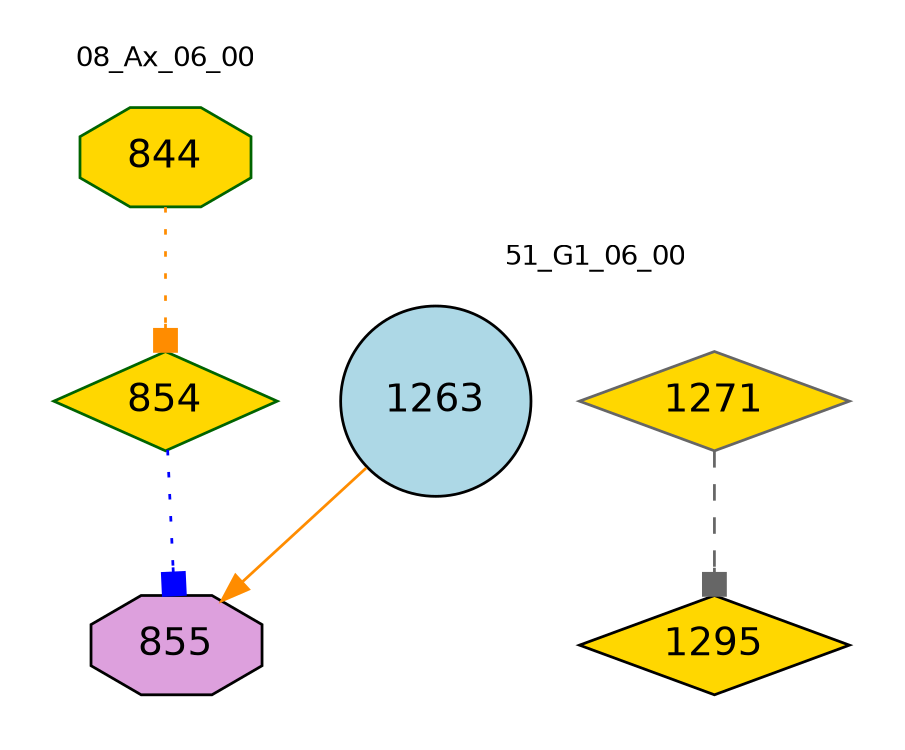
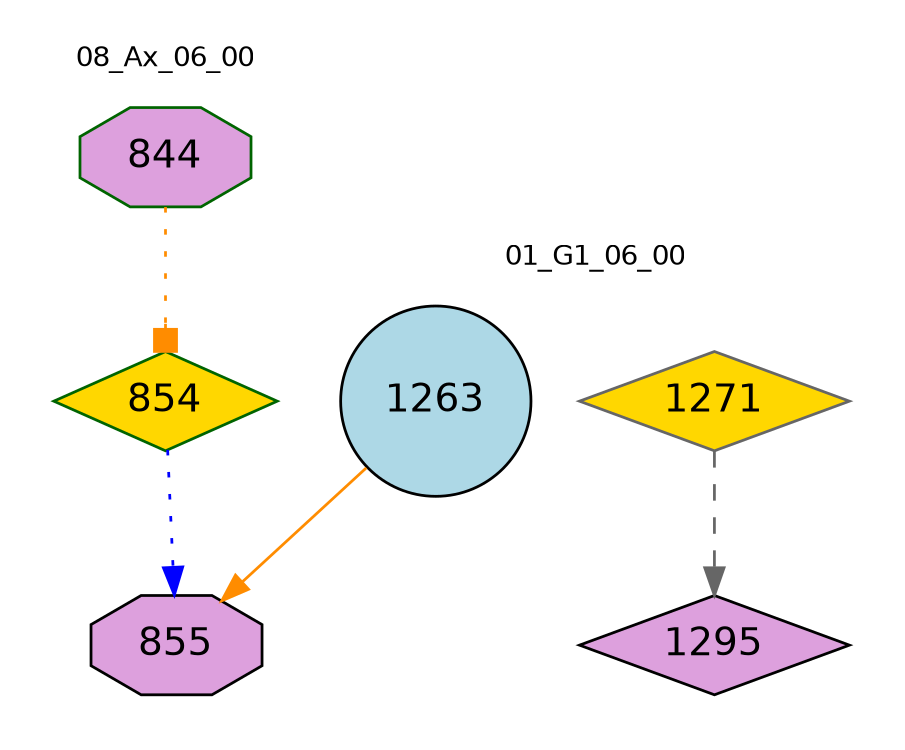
node "844": fillcolor gold -> plum
cluster "51_G1_06_00": label "51_G1_06_00" -> "01_G1_06_00"
edge "854" -> "855": arrowhead box -> normal
edge "1271" -> "1295": arrowhead box -> normal
node "1295": fillcolor gold -> plum
